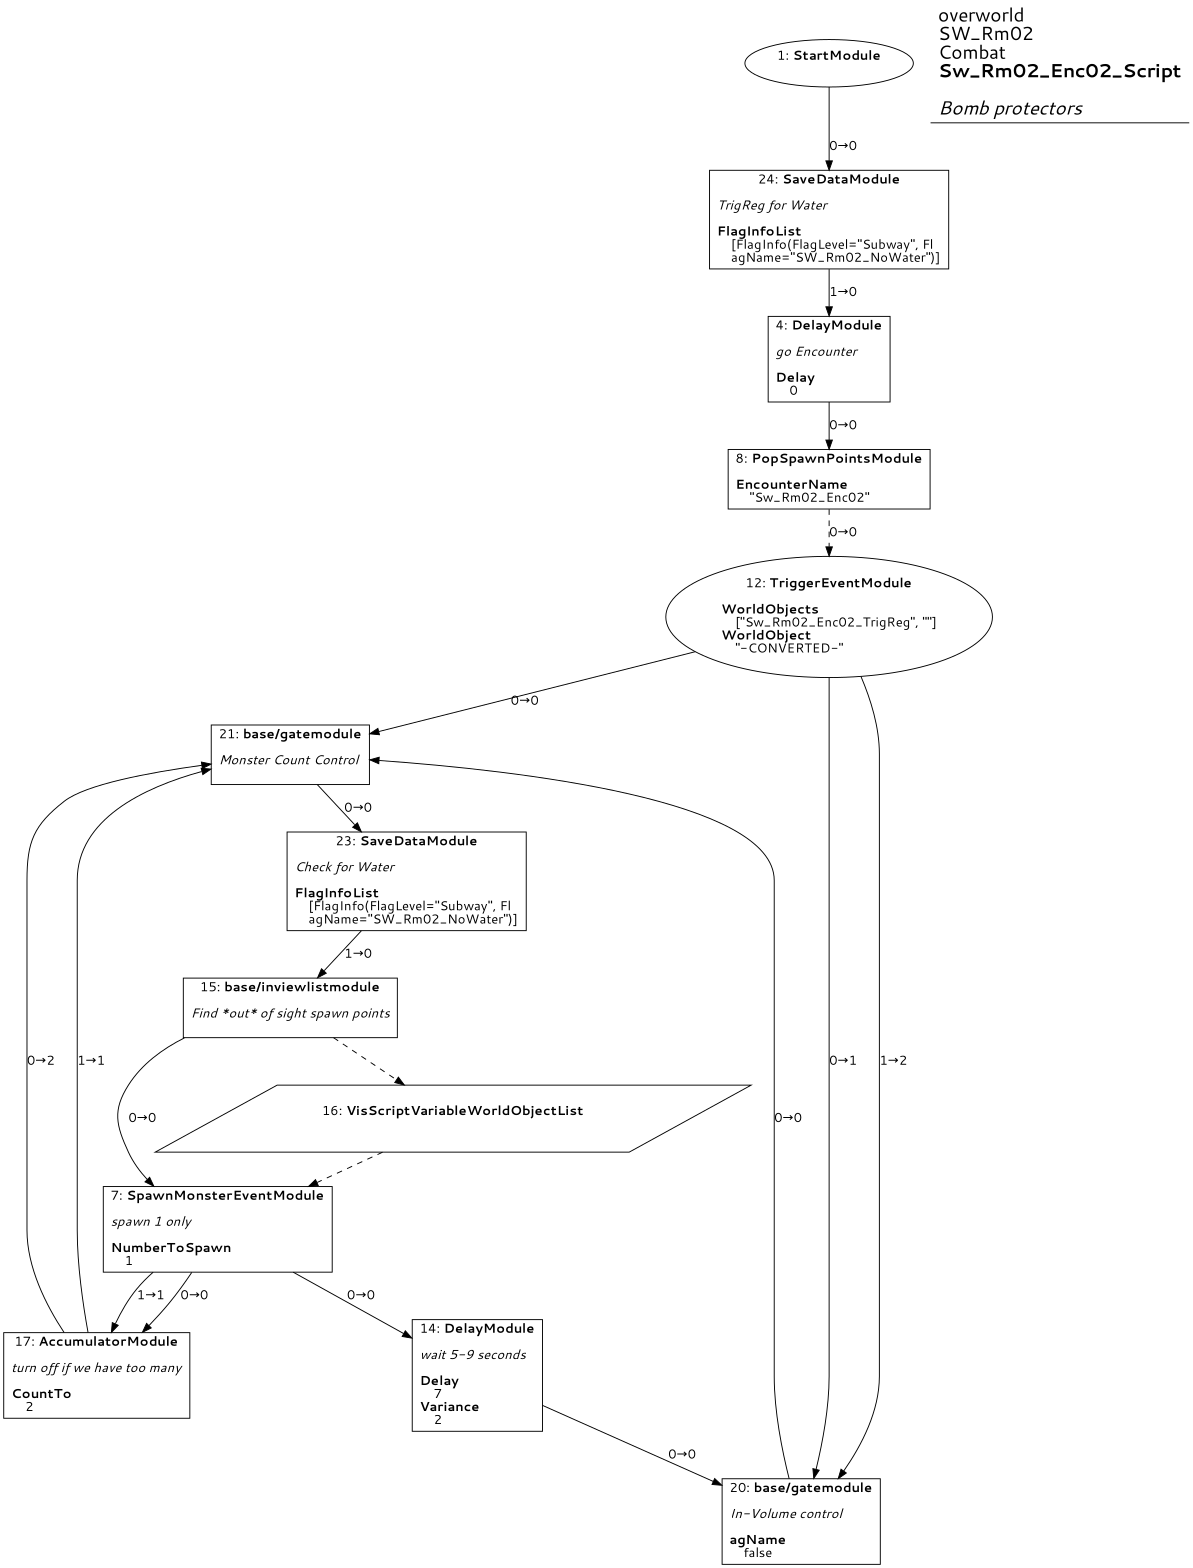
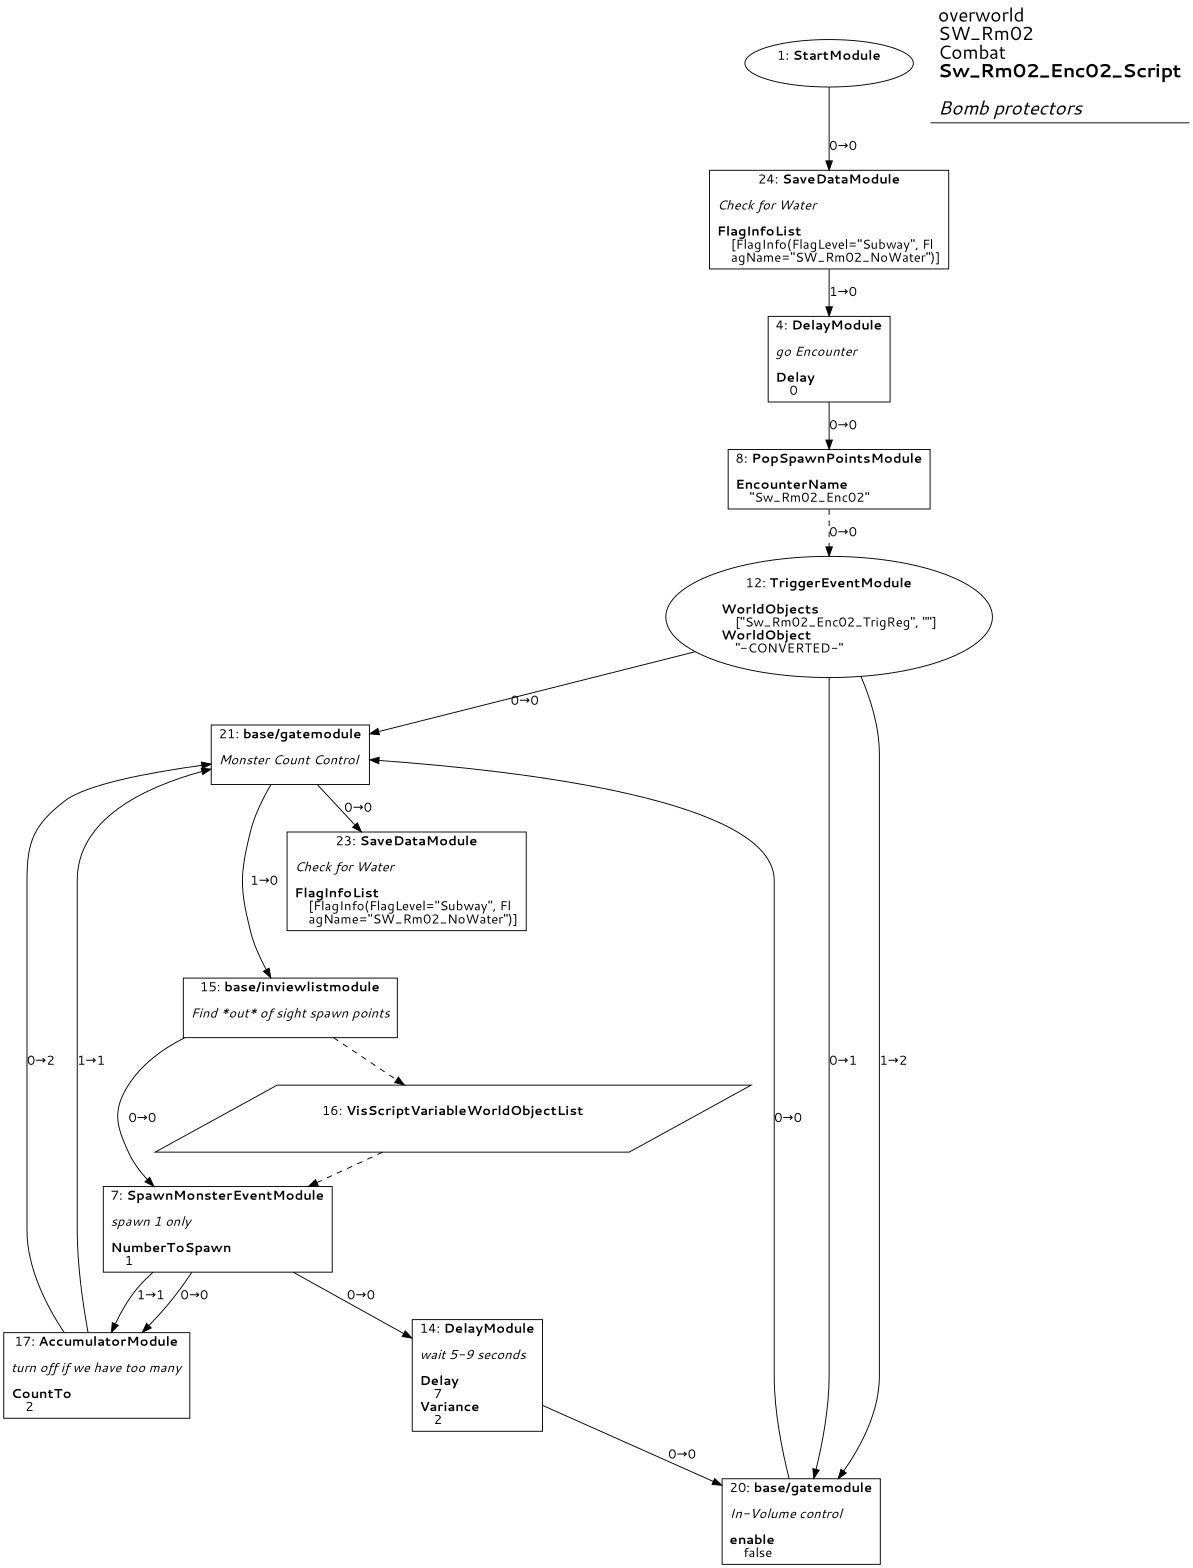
node "24:": text "TrigReg for Water" -> "Check for Water"
edge "23:" -> "15:": now "21:" -> "15:"
node "20:": text "agName" -> "enable"
